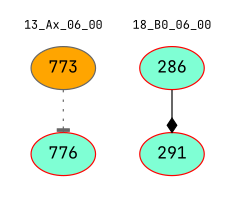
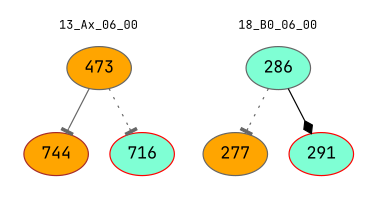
node "773": label "773" -> "473"
node "286": color red -> gray40
node "744": added
node "776": label "776" -> "716"
node "277": added
